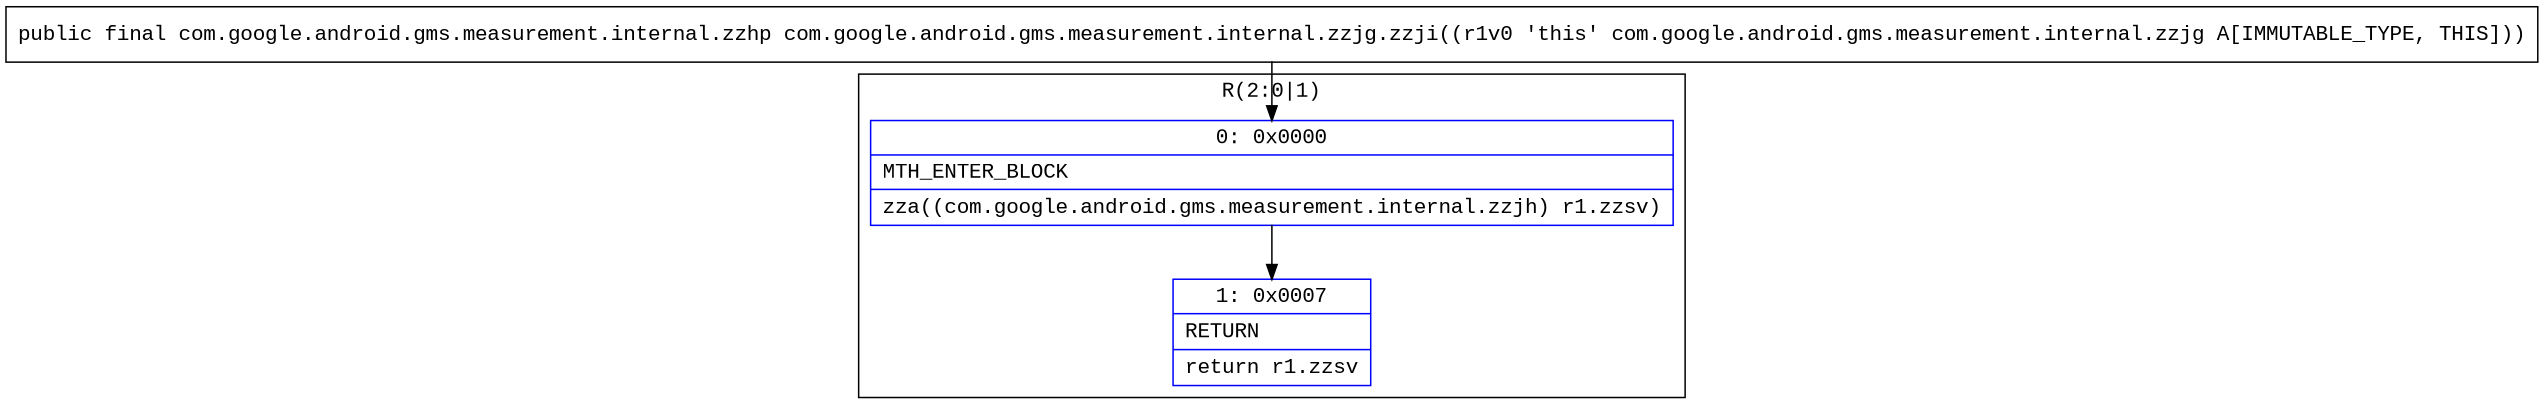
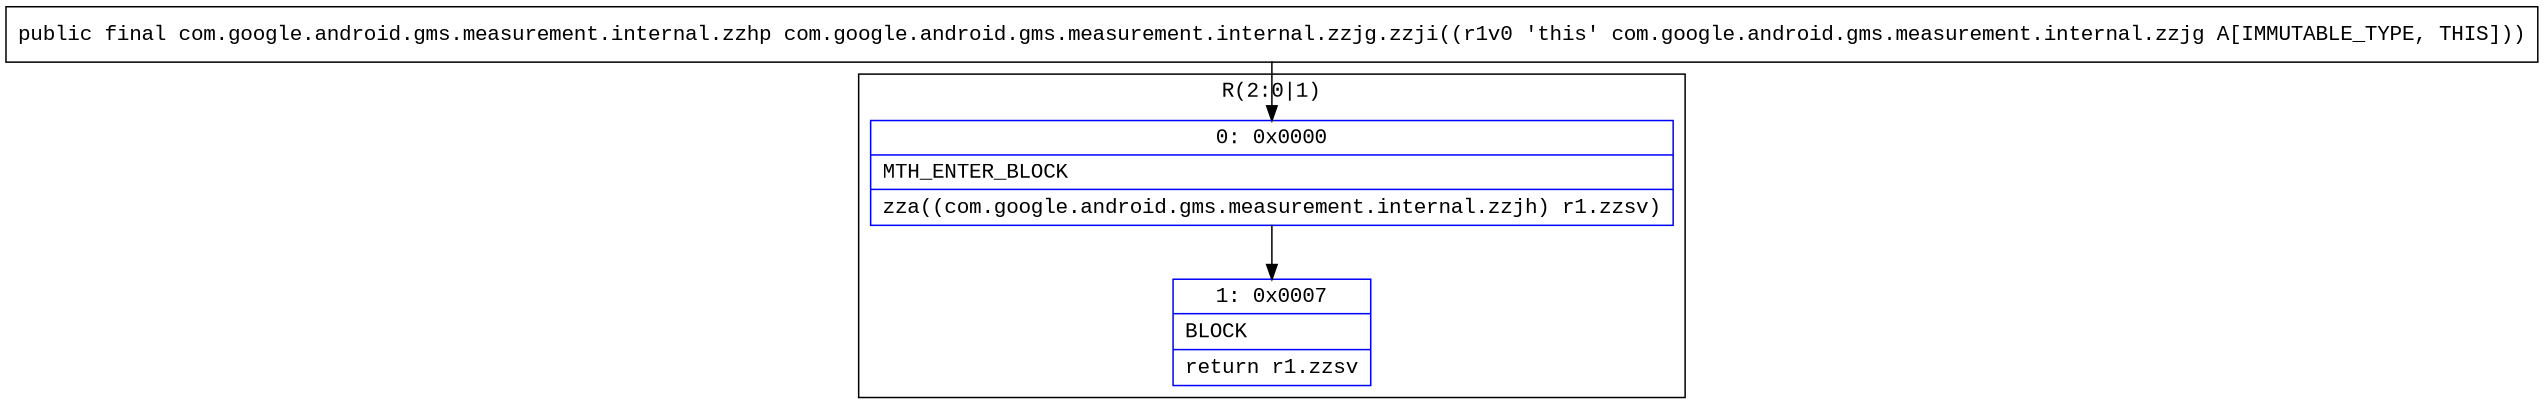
node "1: 0x0007": text "RETURN" -> "BLOCK"
